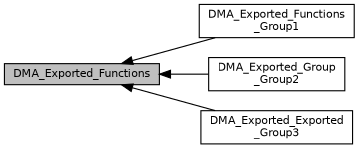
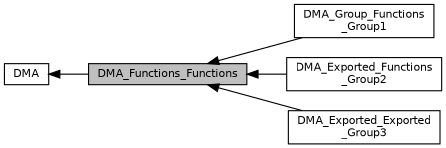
node "DMA_Exported_Functions _Group1": label "DMA_Exported_Functions _Group1" -> "DMA_Group_Functions _Group1"
node "DMA": added
node "DMA_Exported_Functions": label "DMA_Exported_Functions" -> "DMA_Functions_Functions"
node "DMA_Exported_Group _Group2": label "DMA_Exported_Group _Group2" -> "DMA_Exported_Functions _Group2"
